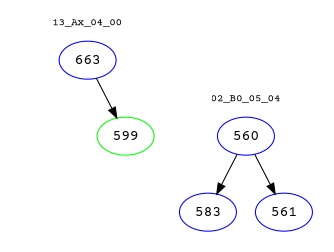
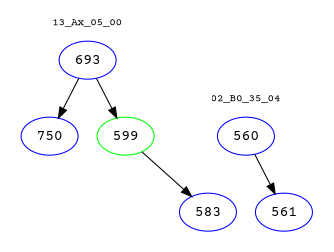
cluster "13_Ax_04_00": label "13_Ax_04_00" -> "13_Ax_05_00"
node "663": label "663" -> "693"
cluster "02_B0_05_04": label "02_B0_05_04" -> "02_B0_35_04"
node "750": added
edge "560" -> "583": now "599" -> "583"
